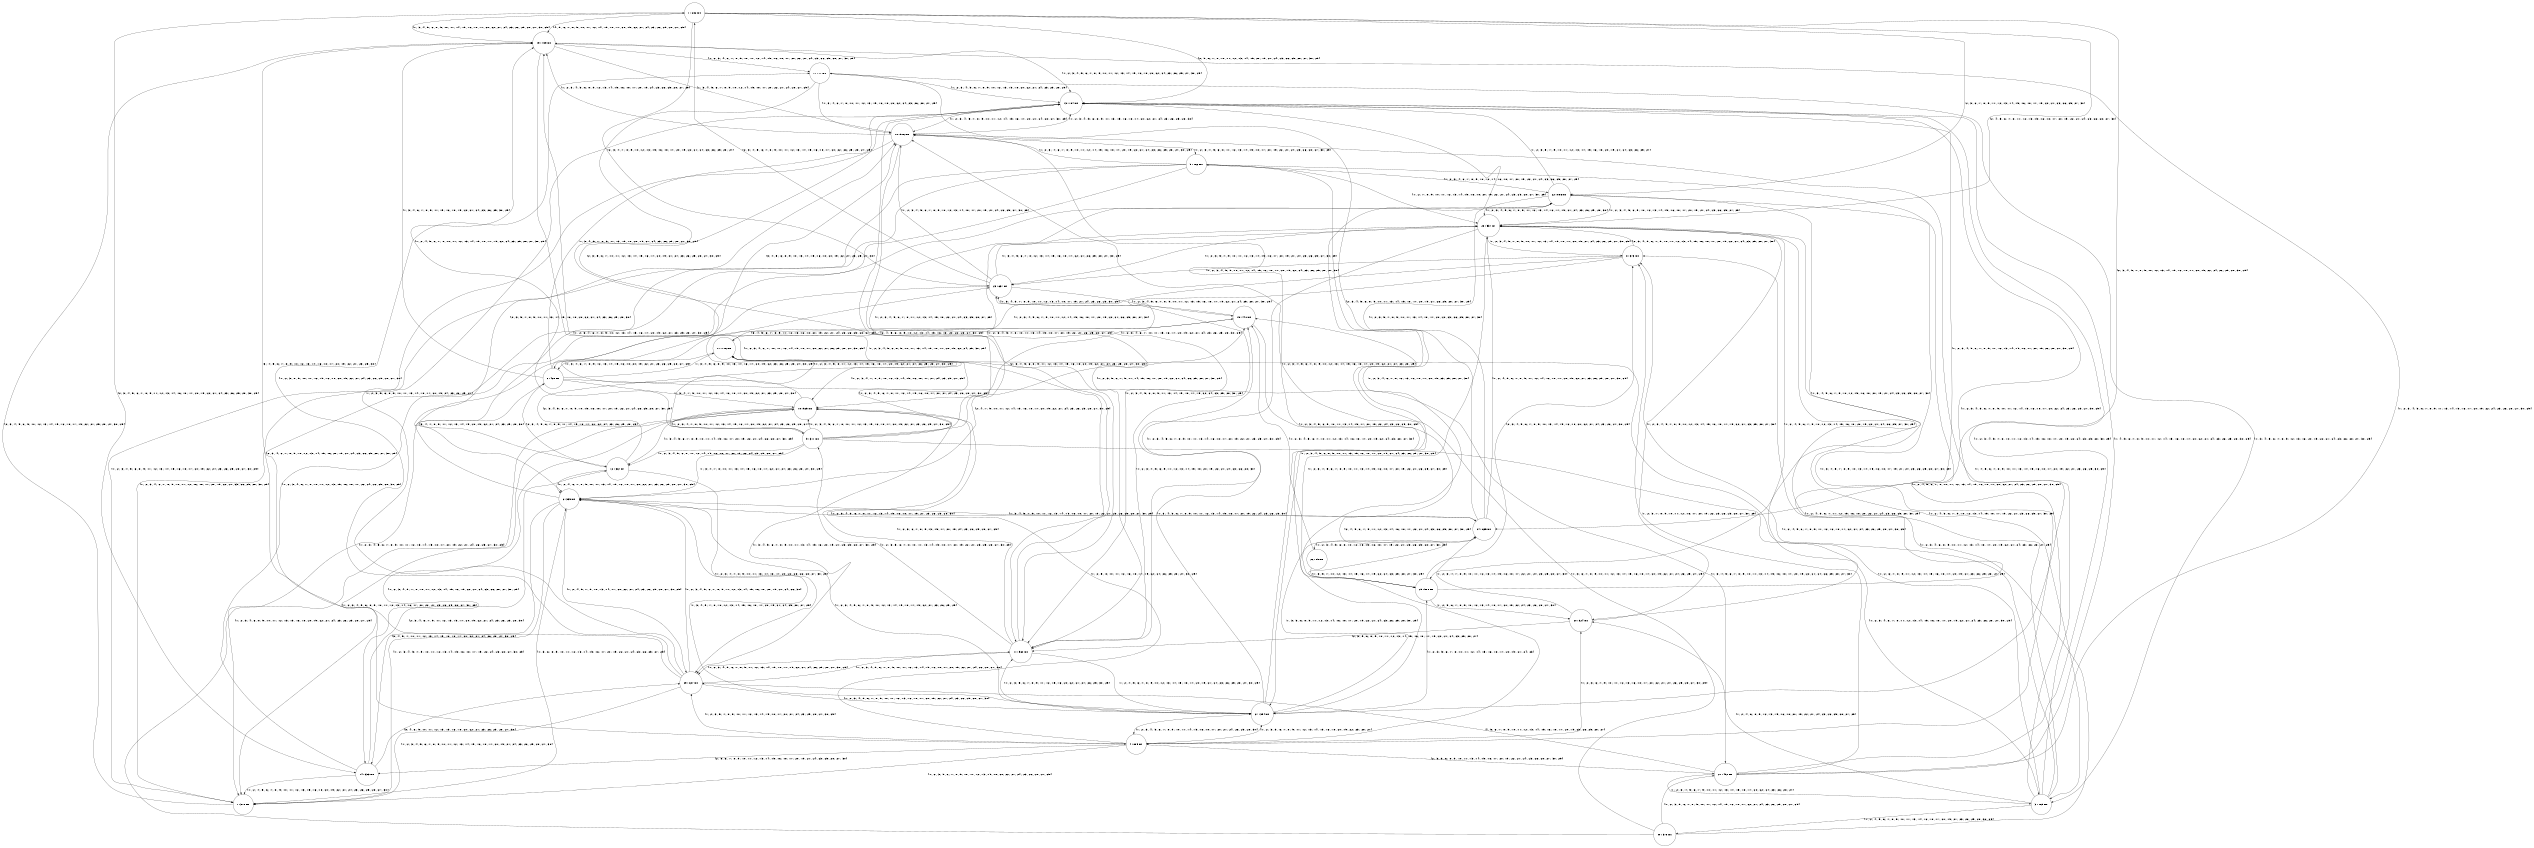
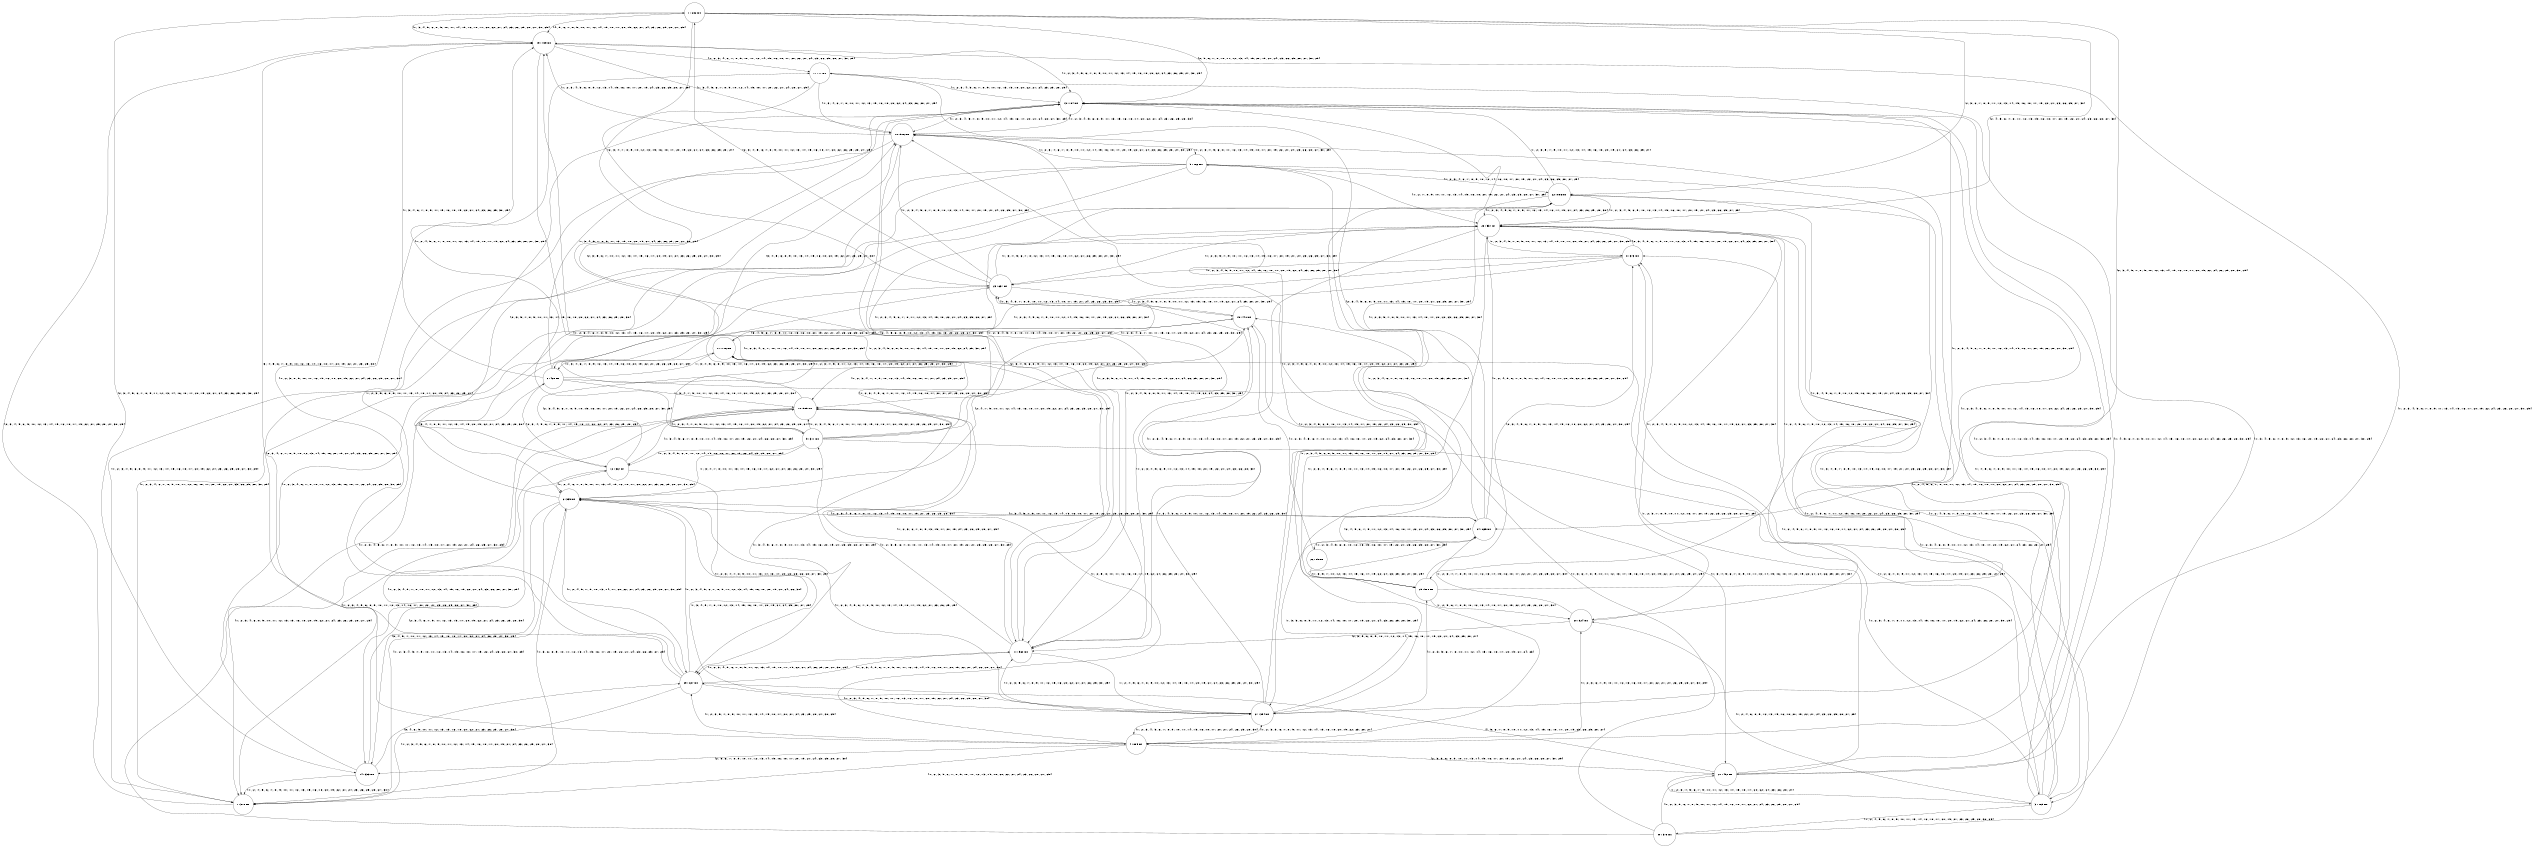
node "18 - 925 ms": label "18 - 925 ms" -> "18 - 985 ms"
